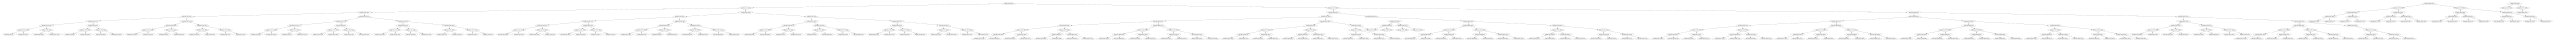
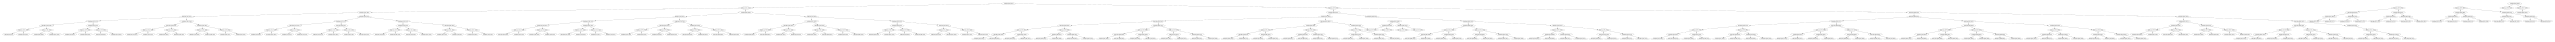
node "Node{data=[8581, 8581]}": removed
